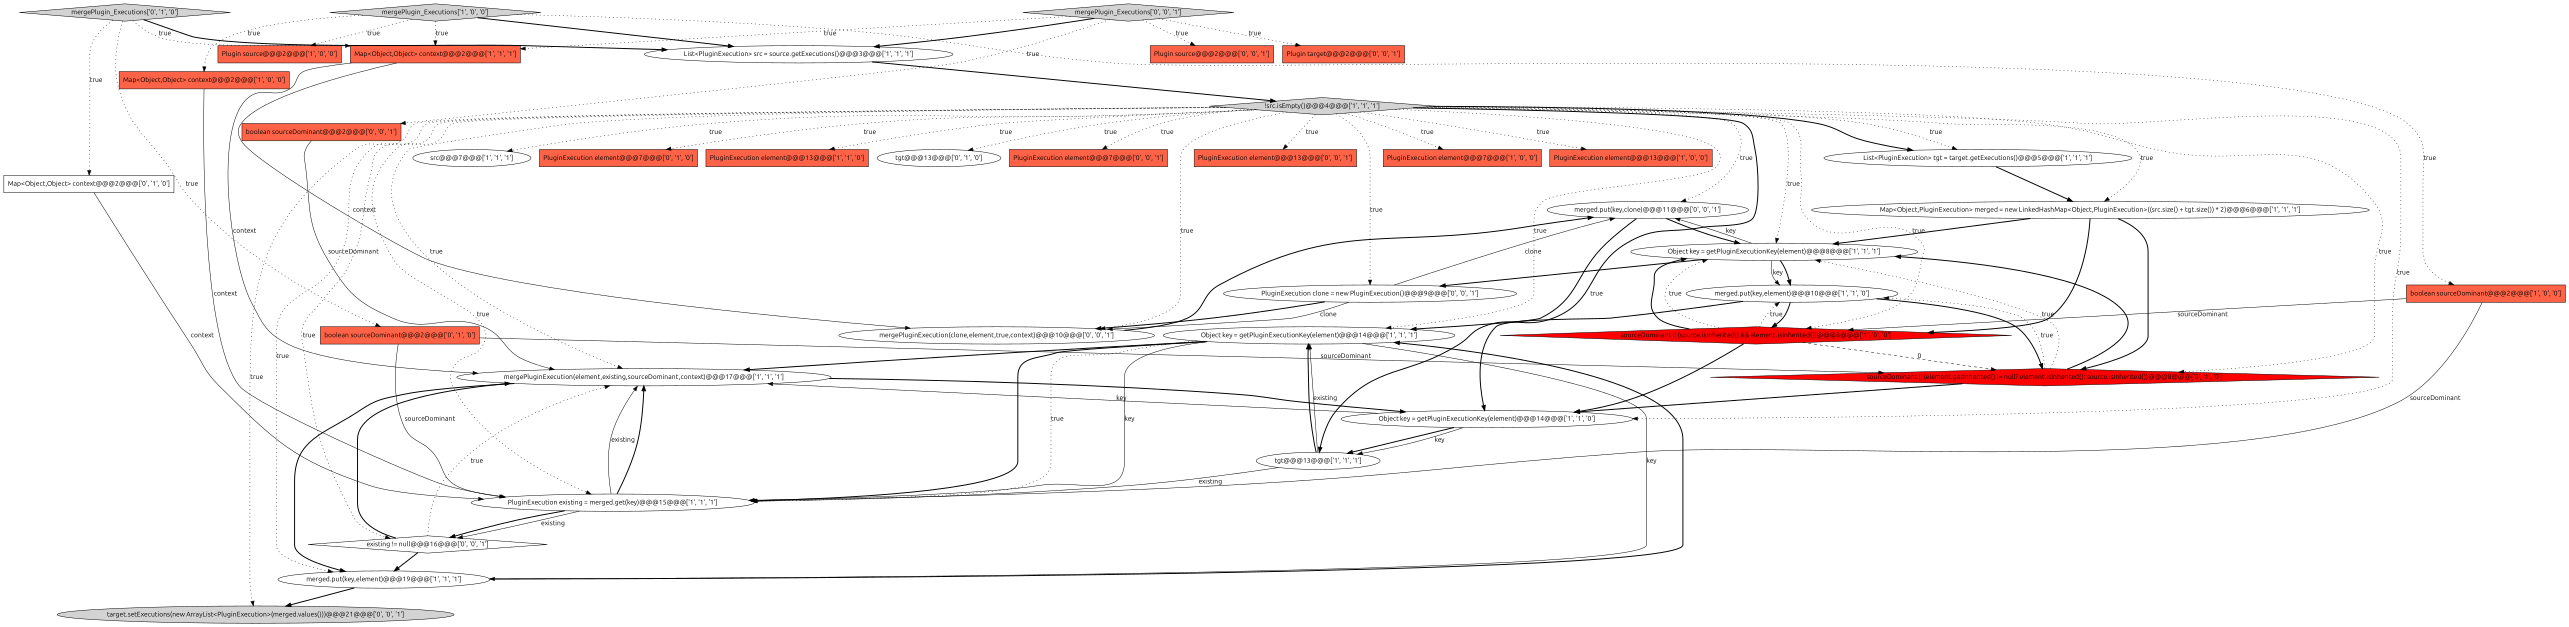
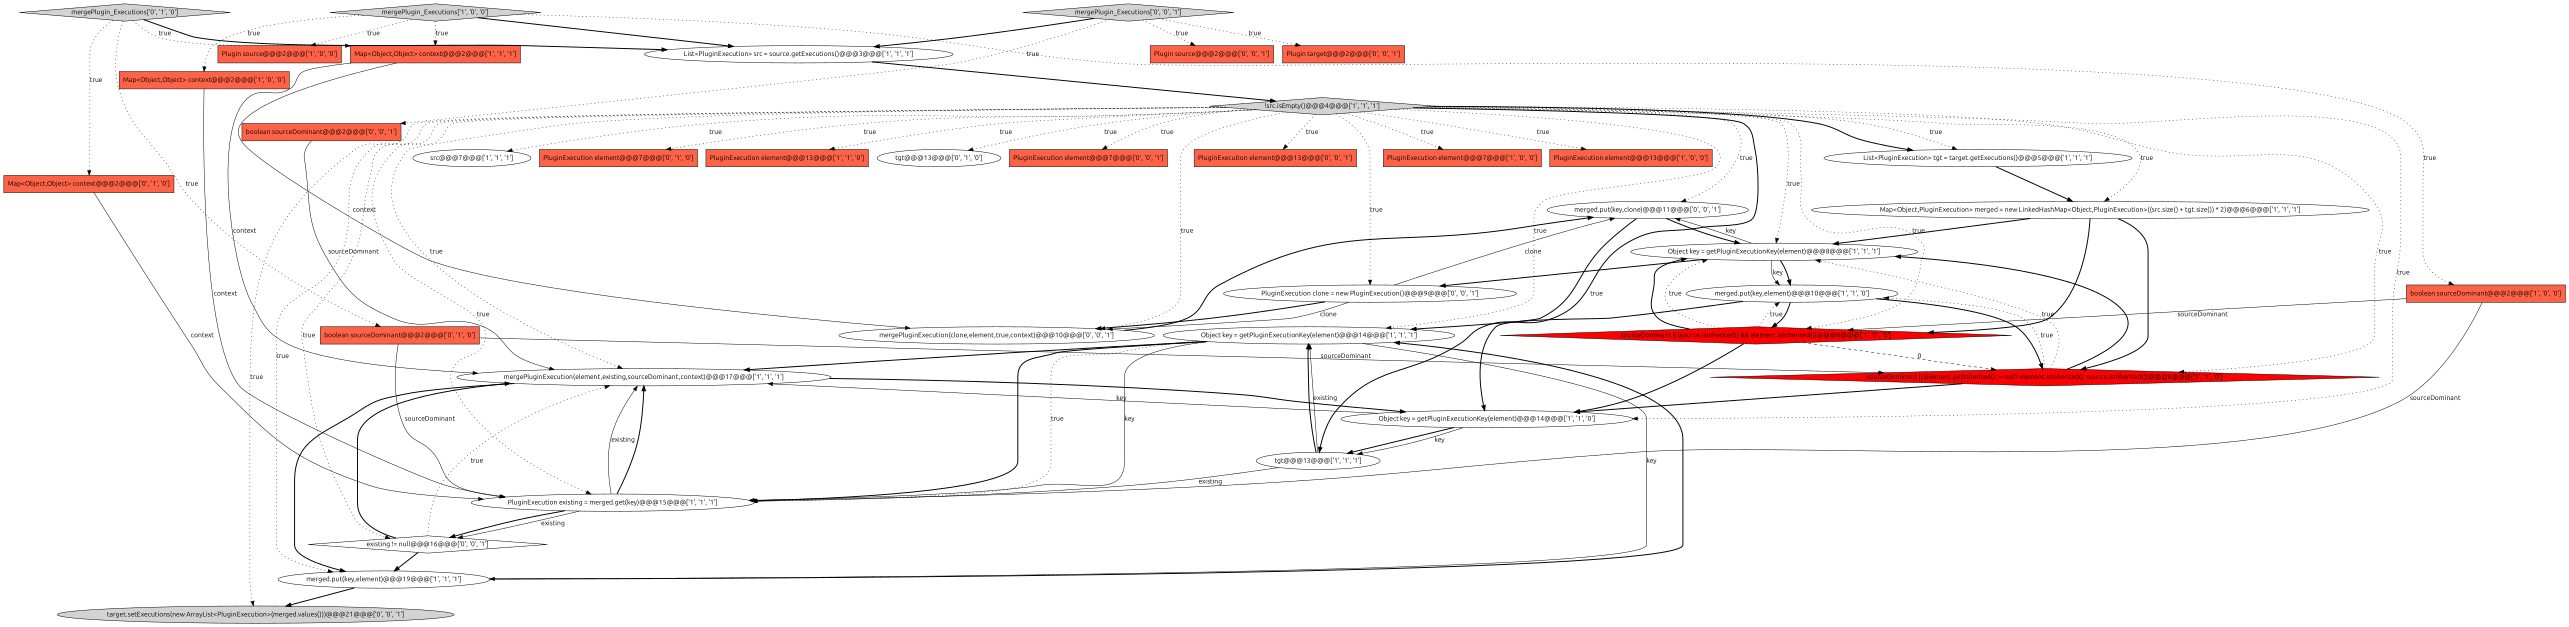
edge "mergePlugin_Executions['0', '0', '1']" -> "Map<Object,Object> context@@@2@@@['1', '1', '1']": removed, label "true"
node "Map<Object,Object> context@@@2@@@['0', '1', '0']": fillcolor white -> tomato
